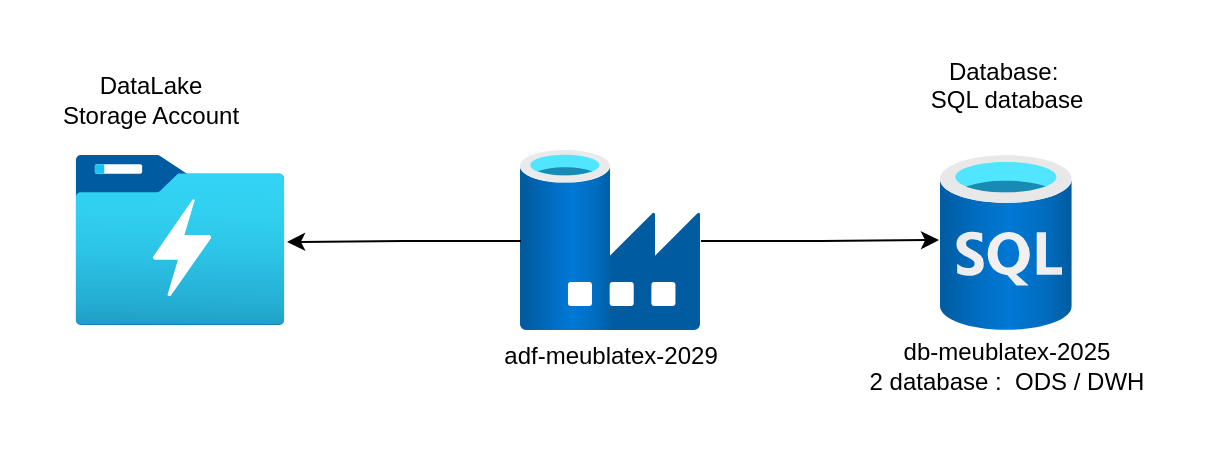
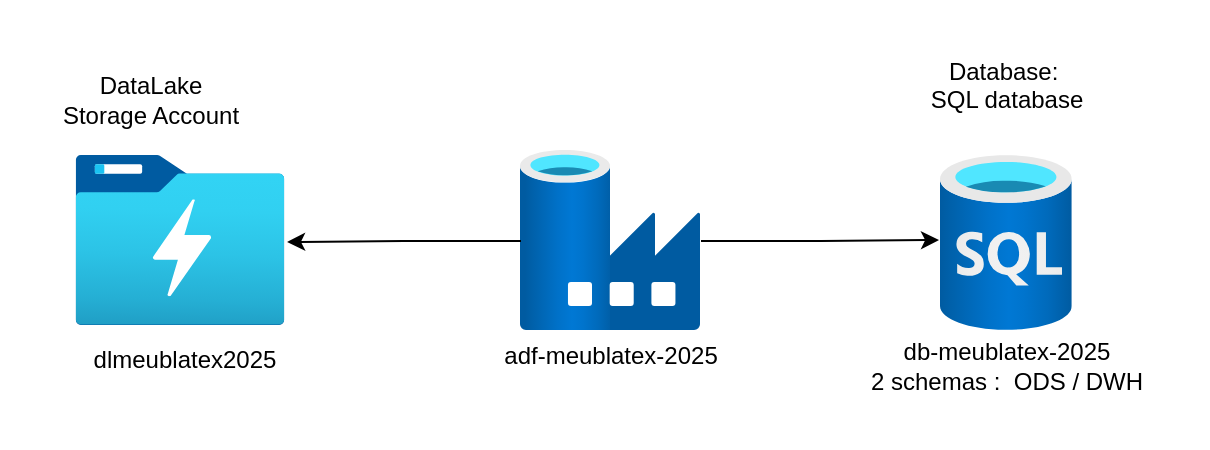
node "adf-meublatex-2029": label "adf-meublatex-2029" -> "adf-meublatex-2025"
node "dlmeublatex2025": added
node "db-meublatex-2025 2 database : ODS / DWH": label "db-meublatex-2025 2 database : ODS / DWH" -> "db-meublatex-2025 2 schemas : ODS / DWH"
